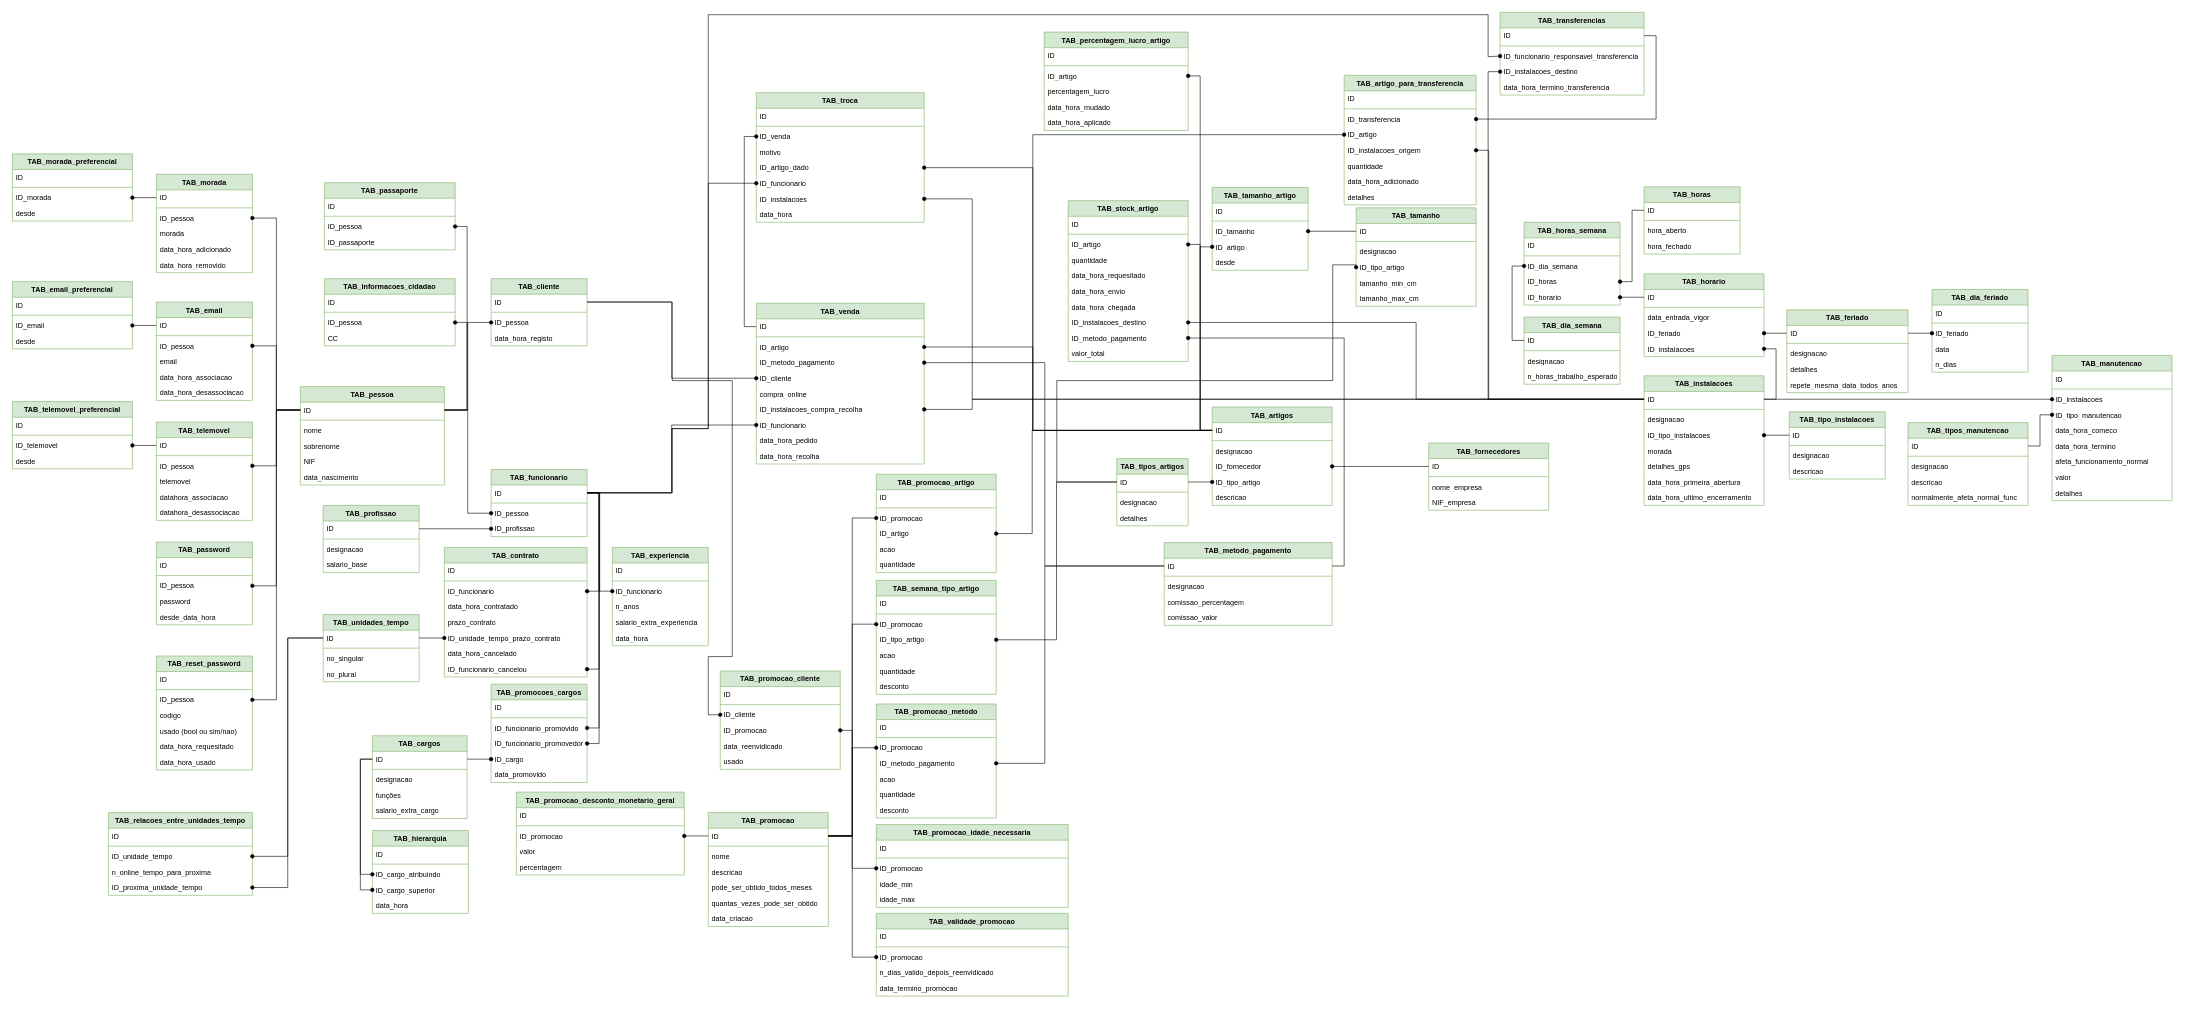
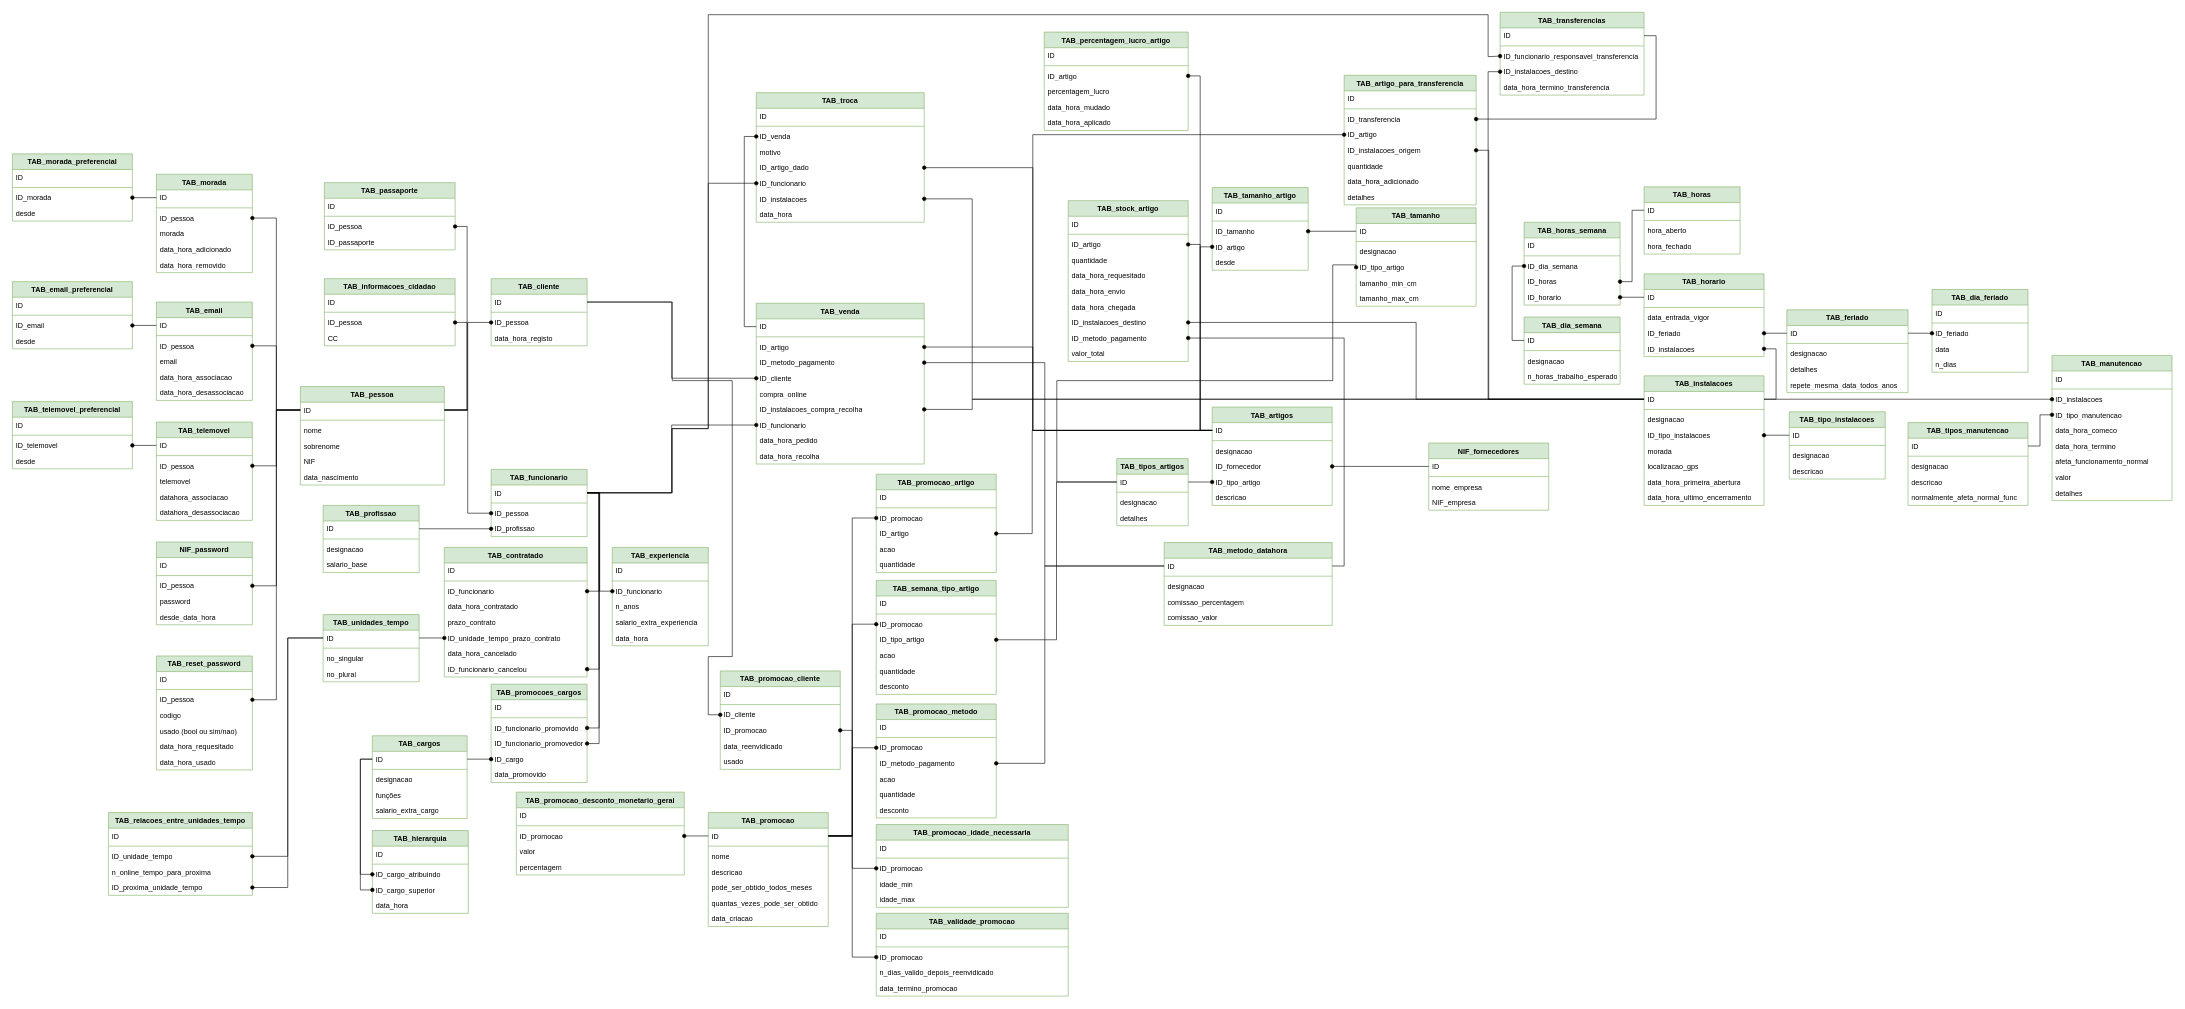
node "TAB_fornecedores": label "TAB_fornecedores" -> "NIF_fornecedores"
node "detalhes_gps": label "detalhes_gps" -> "localizacao_gps"
node "TAB_password": label "TAB_password" -> "NIF_password"
node "TAB_metodo_pagamento": label "TAB_metodo_pagamento" -> "TAB_metodo_datahora"
node "TAB_contrato": label "TAB_contrato" -> "TAB_contratado"
